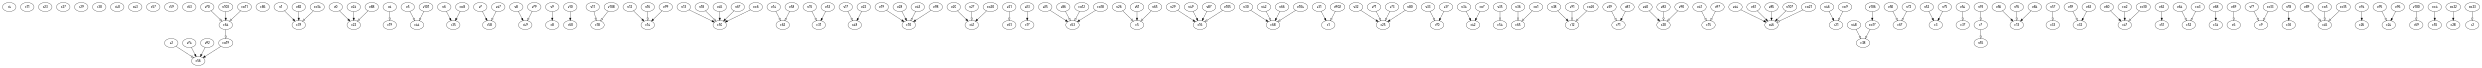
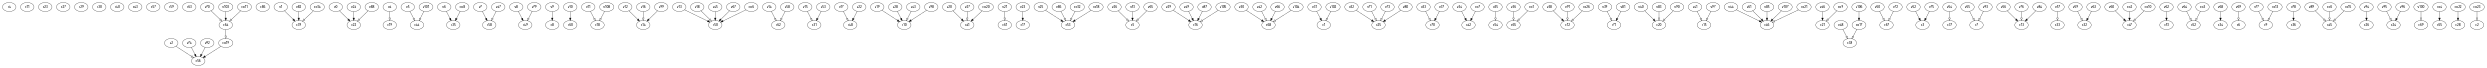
node "v902": label "v902" -> "v102"
edge "c7" -> "v55": reversed
